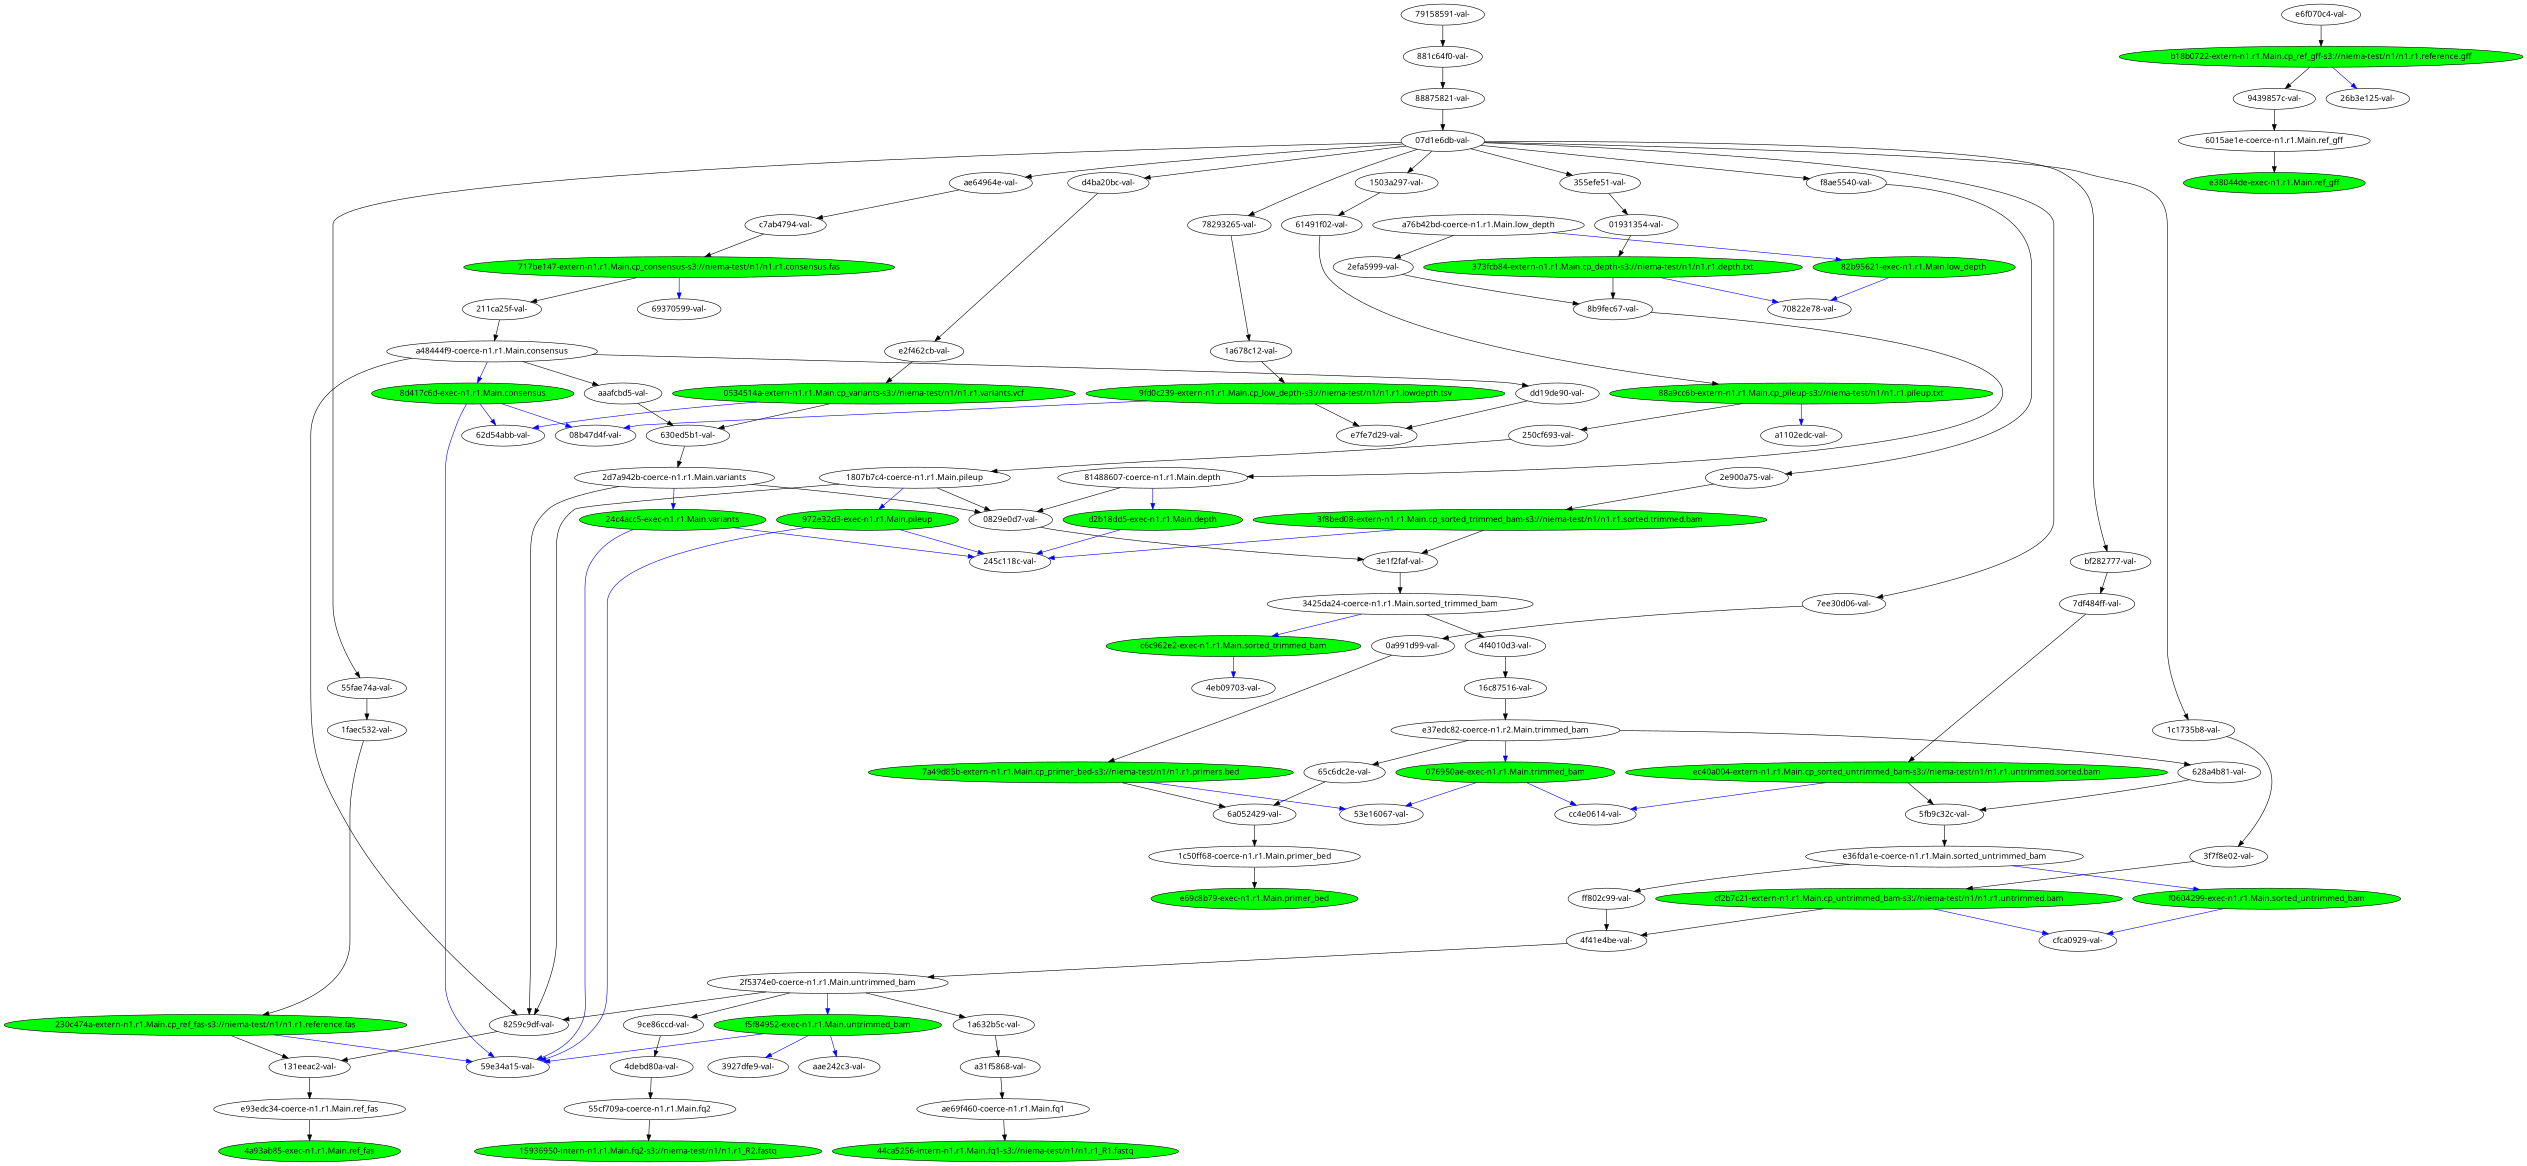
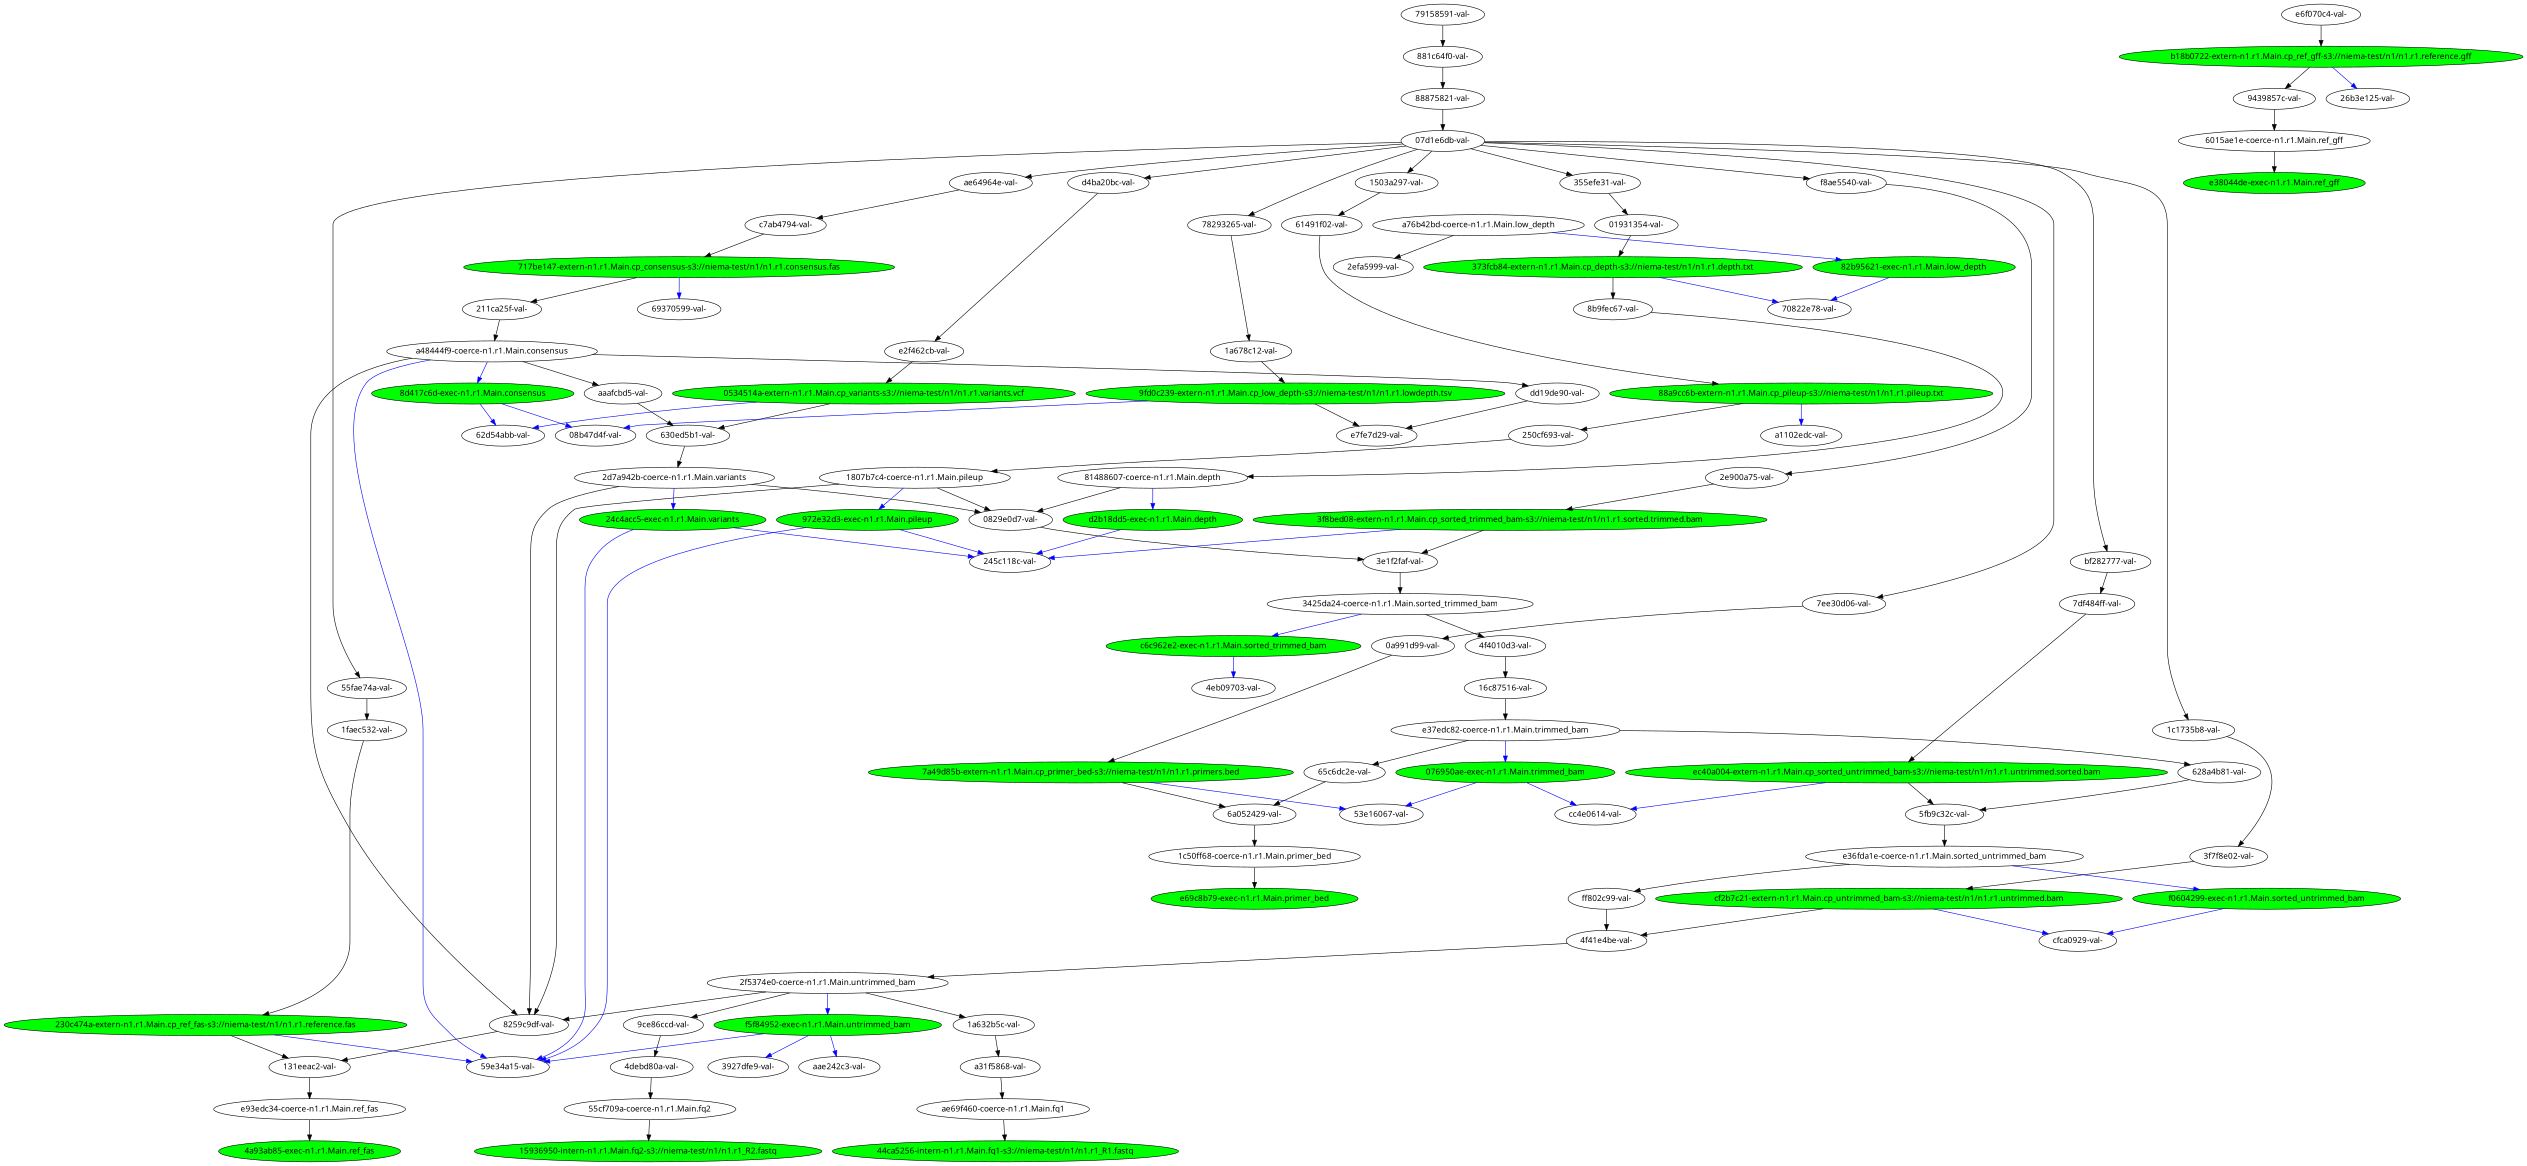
node "355efe51-val-": label "355efe51-val-" -> "355efe31-val-"
edge "2efa5999-val-" -> "8b9fec67-val-": removed
node "e37edc82-coerce-n1.r2.Main.trimmed_bam": label "e37edc82-coerce-n1.r2.Main.trimmed_bam" -> "e37edc82-coerce-n1.r1.Main.trimmed_bam"
edge "8d417c6d-exec-n1.r1.Main.consensus" -> "59e34a15-val-": now "a48444f9-coerce-n1.r1.Main.consensus" -> "59e34a15-val-"
